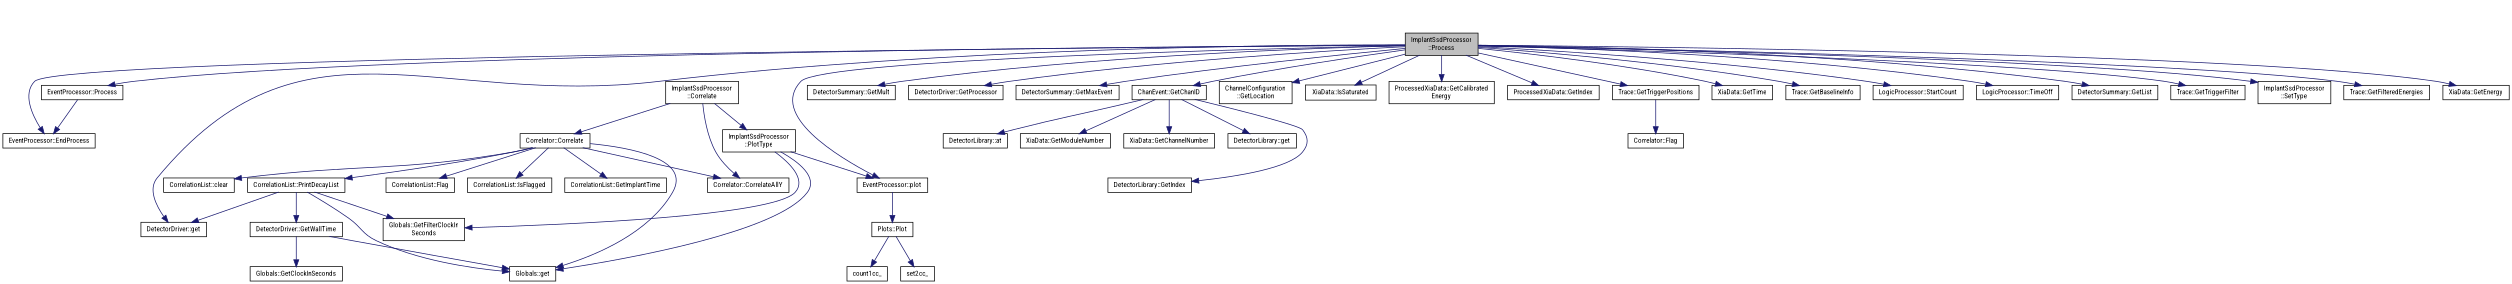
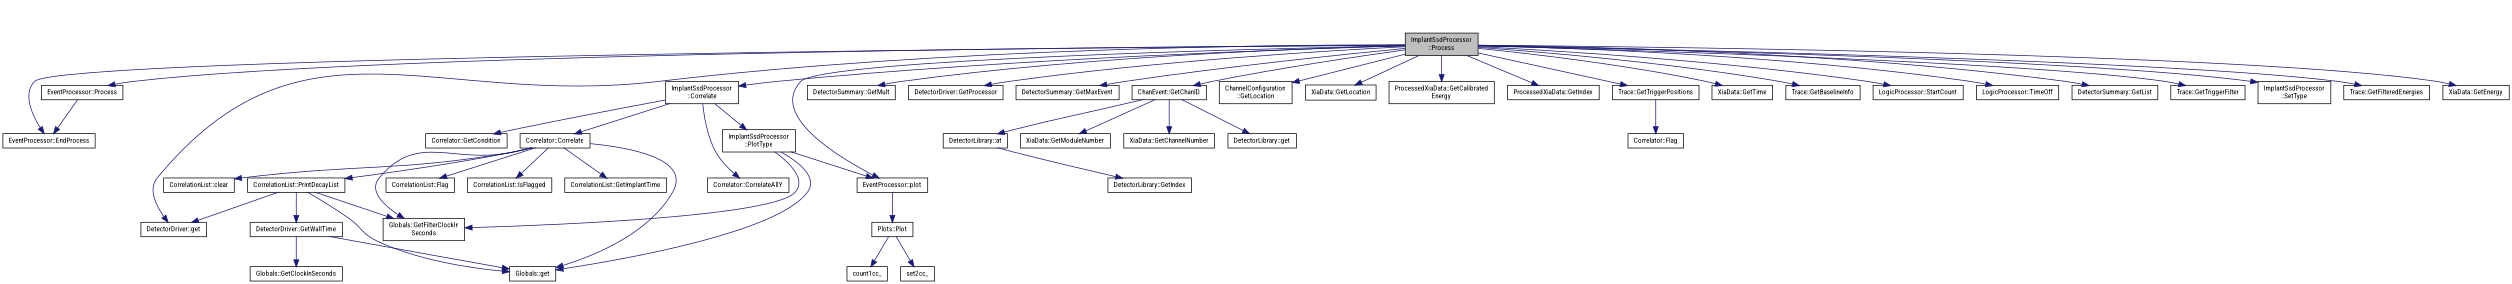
edge "ImplantSsdProcessor ::Process" -> "ImplantSsdProcessor ::Correlate": added
node "XiaData::IsSaturated": label "XiaData::IsSaturated" -> "XiaData::GetLocation"
edge "ChanEvent::GetChanID" -> "DetectorLibrary::GetIndex": now "DetectorLibrary::at" -> "DetectorLibrary::GetIndex"
node "Correlator::GetCondition": added
edge "Correlator::Correlate" -> "Correlator::CorrelateAllY": now "Correlator::Correlate" -> "Globals::GetFilterClockIn Seconds"
